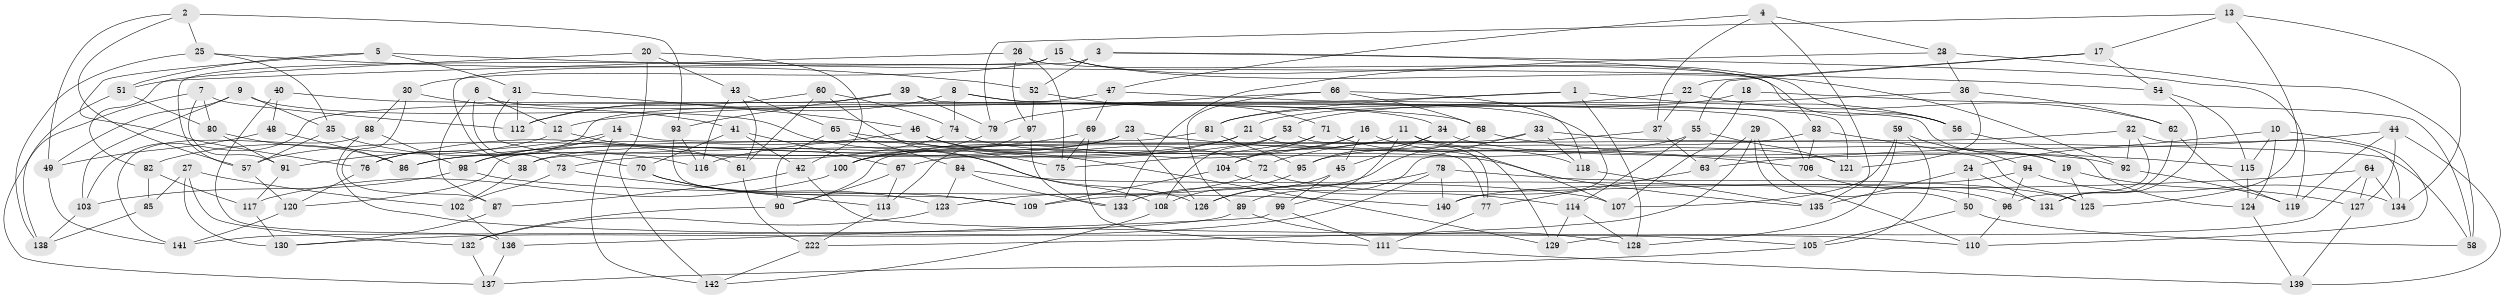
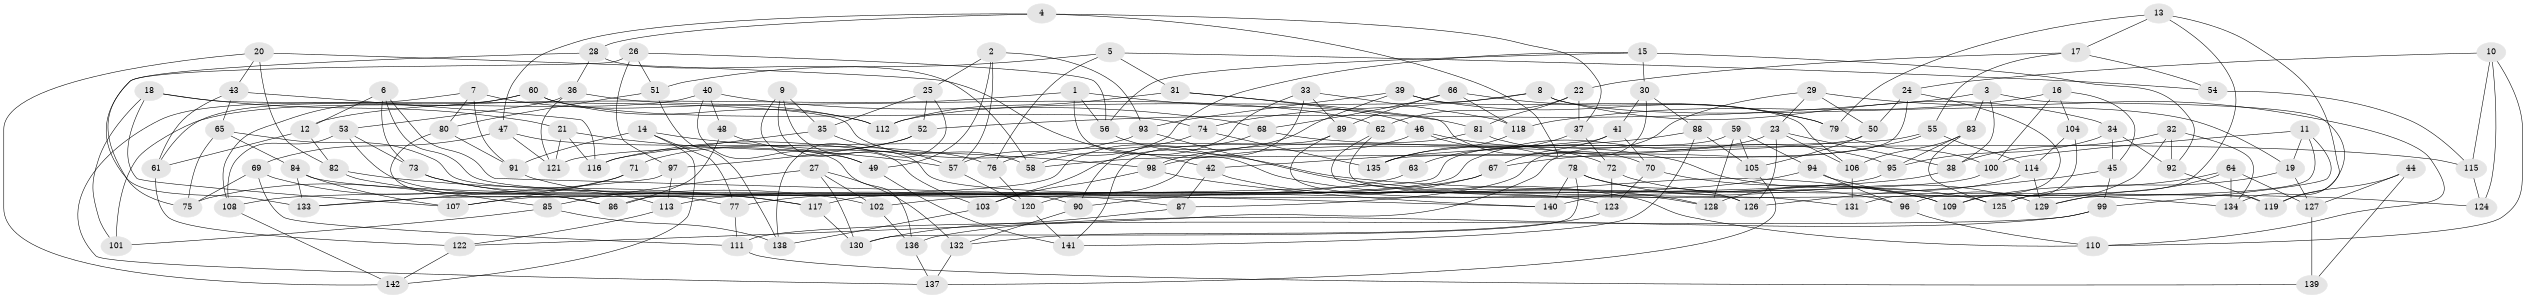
edge "71" -- "104": removed
edge "29" -- "63": now "29" -- "23"
edge "44" -- "63": removed
node "706": label "706" -> "106"
edge "54" -- "131": removed
node "101": added
node "222": label "222" -> "122"
edge "124" -- "139": removed
